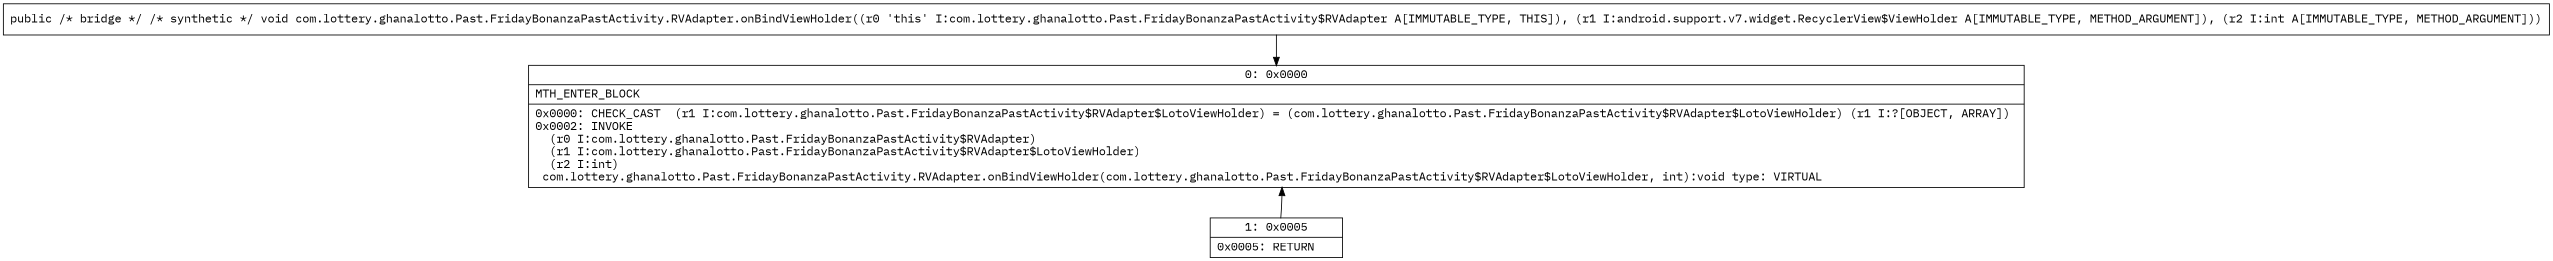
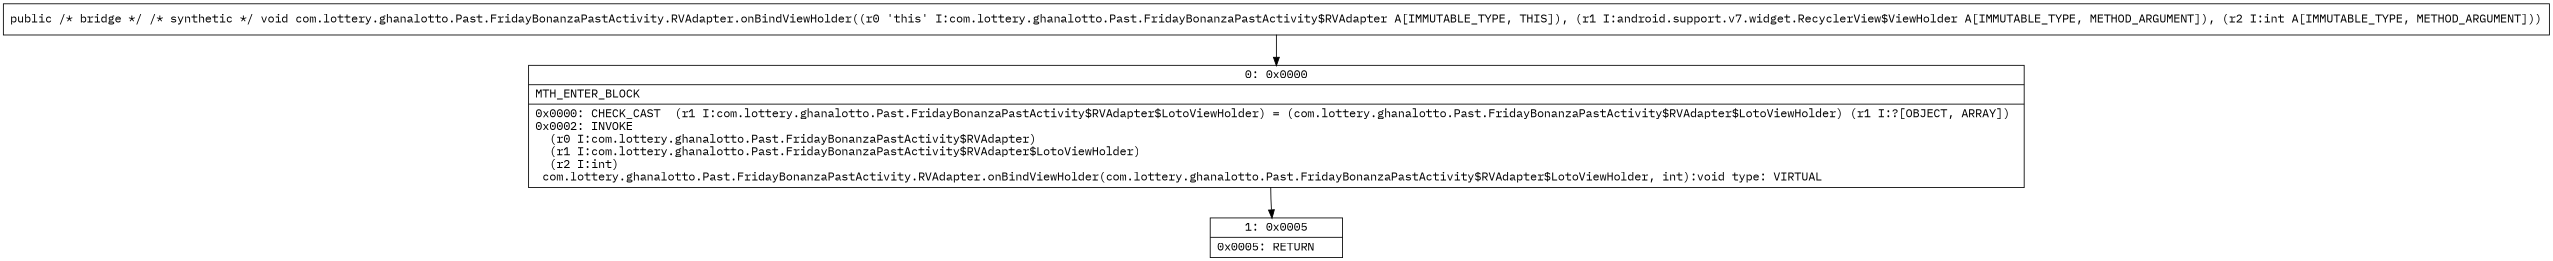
edge "1: 0x0005" -> "0: 0x0000": reversed
